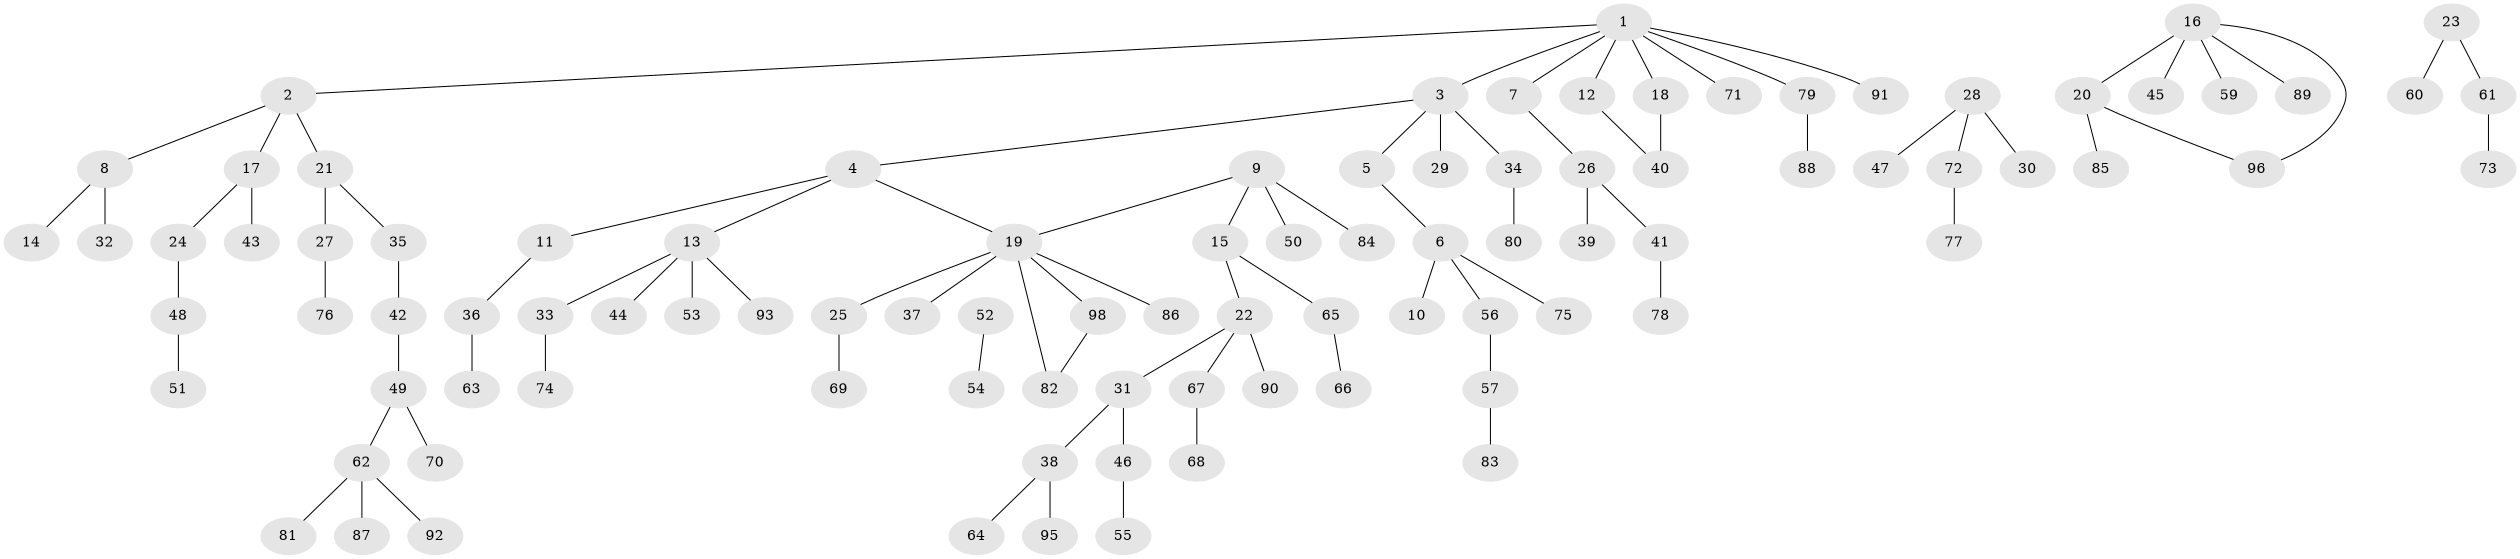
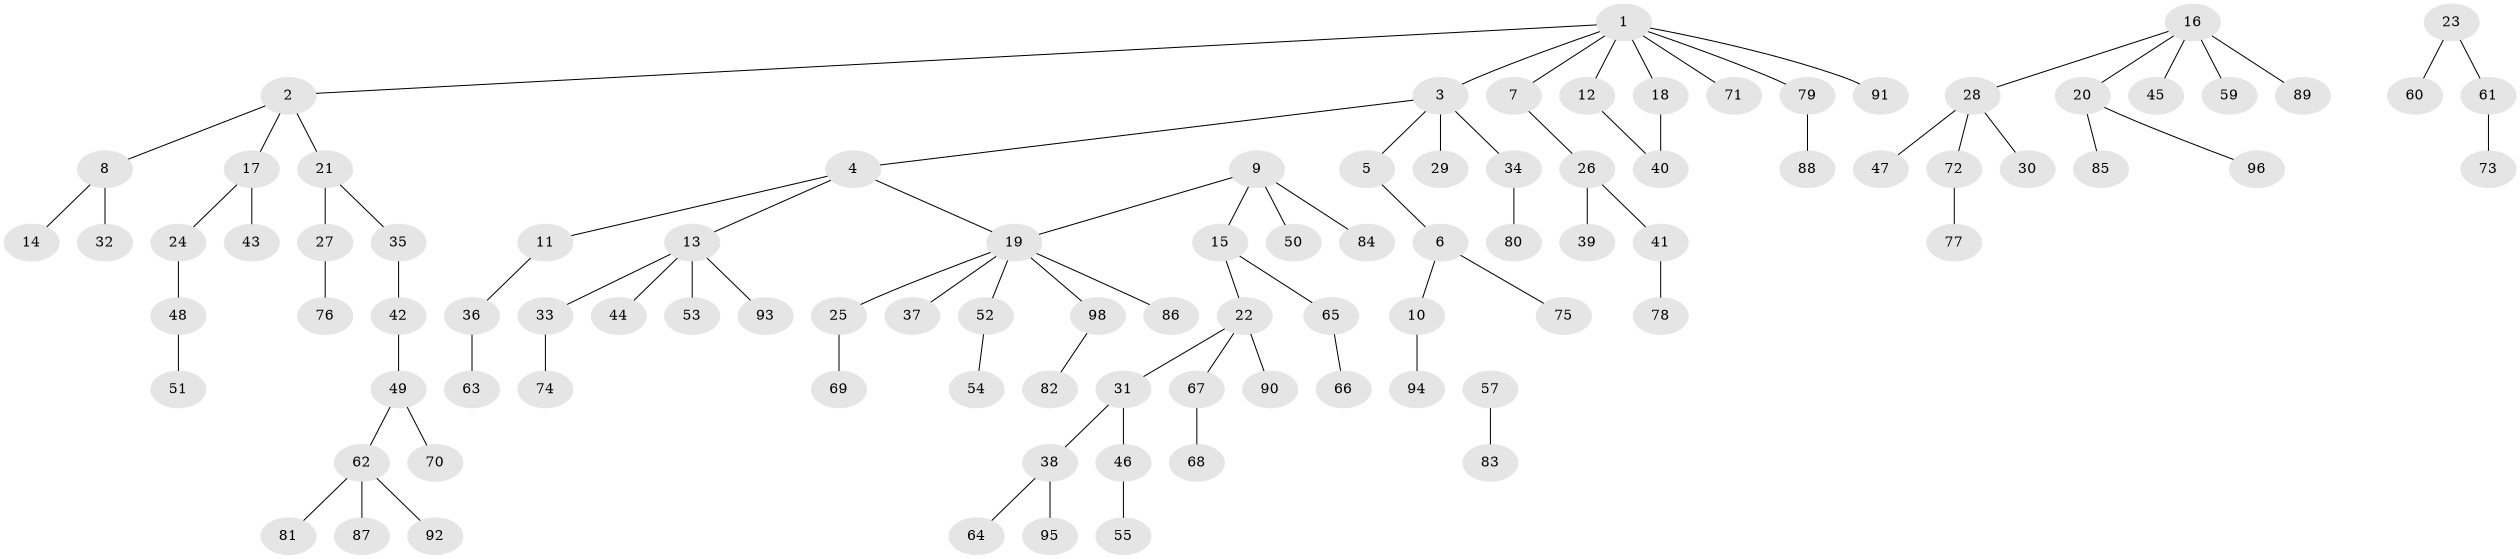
edge "16" -- "96": now "16" -- "28"
edge "19" -- "82": now "19" -- "52"
node "56": removed
node "94": added
